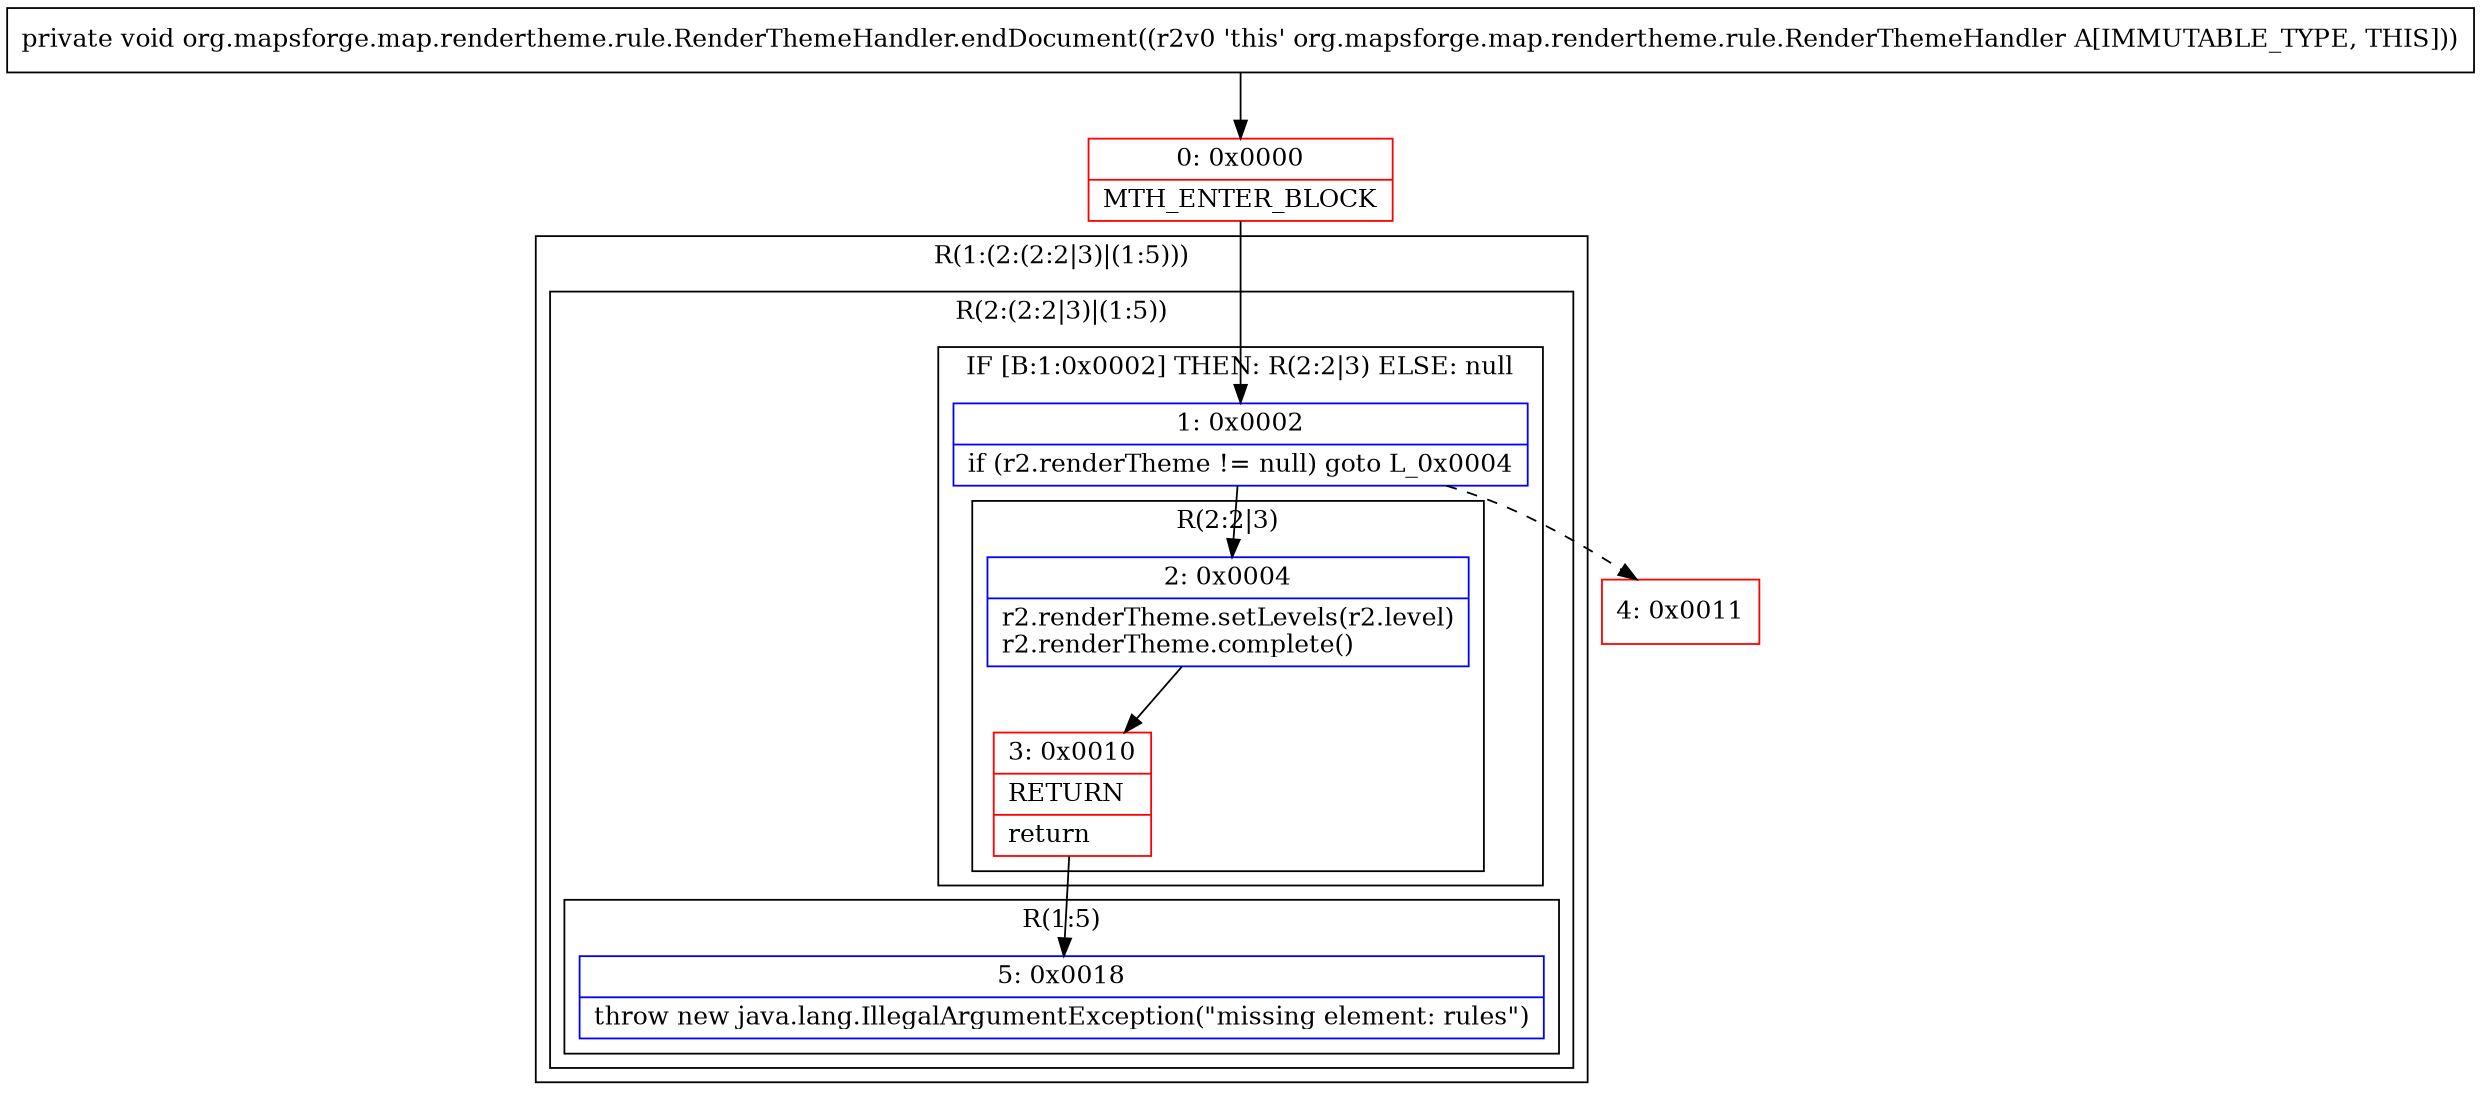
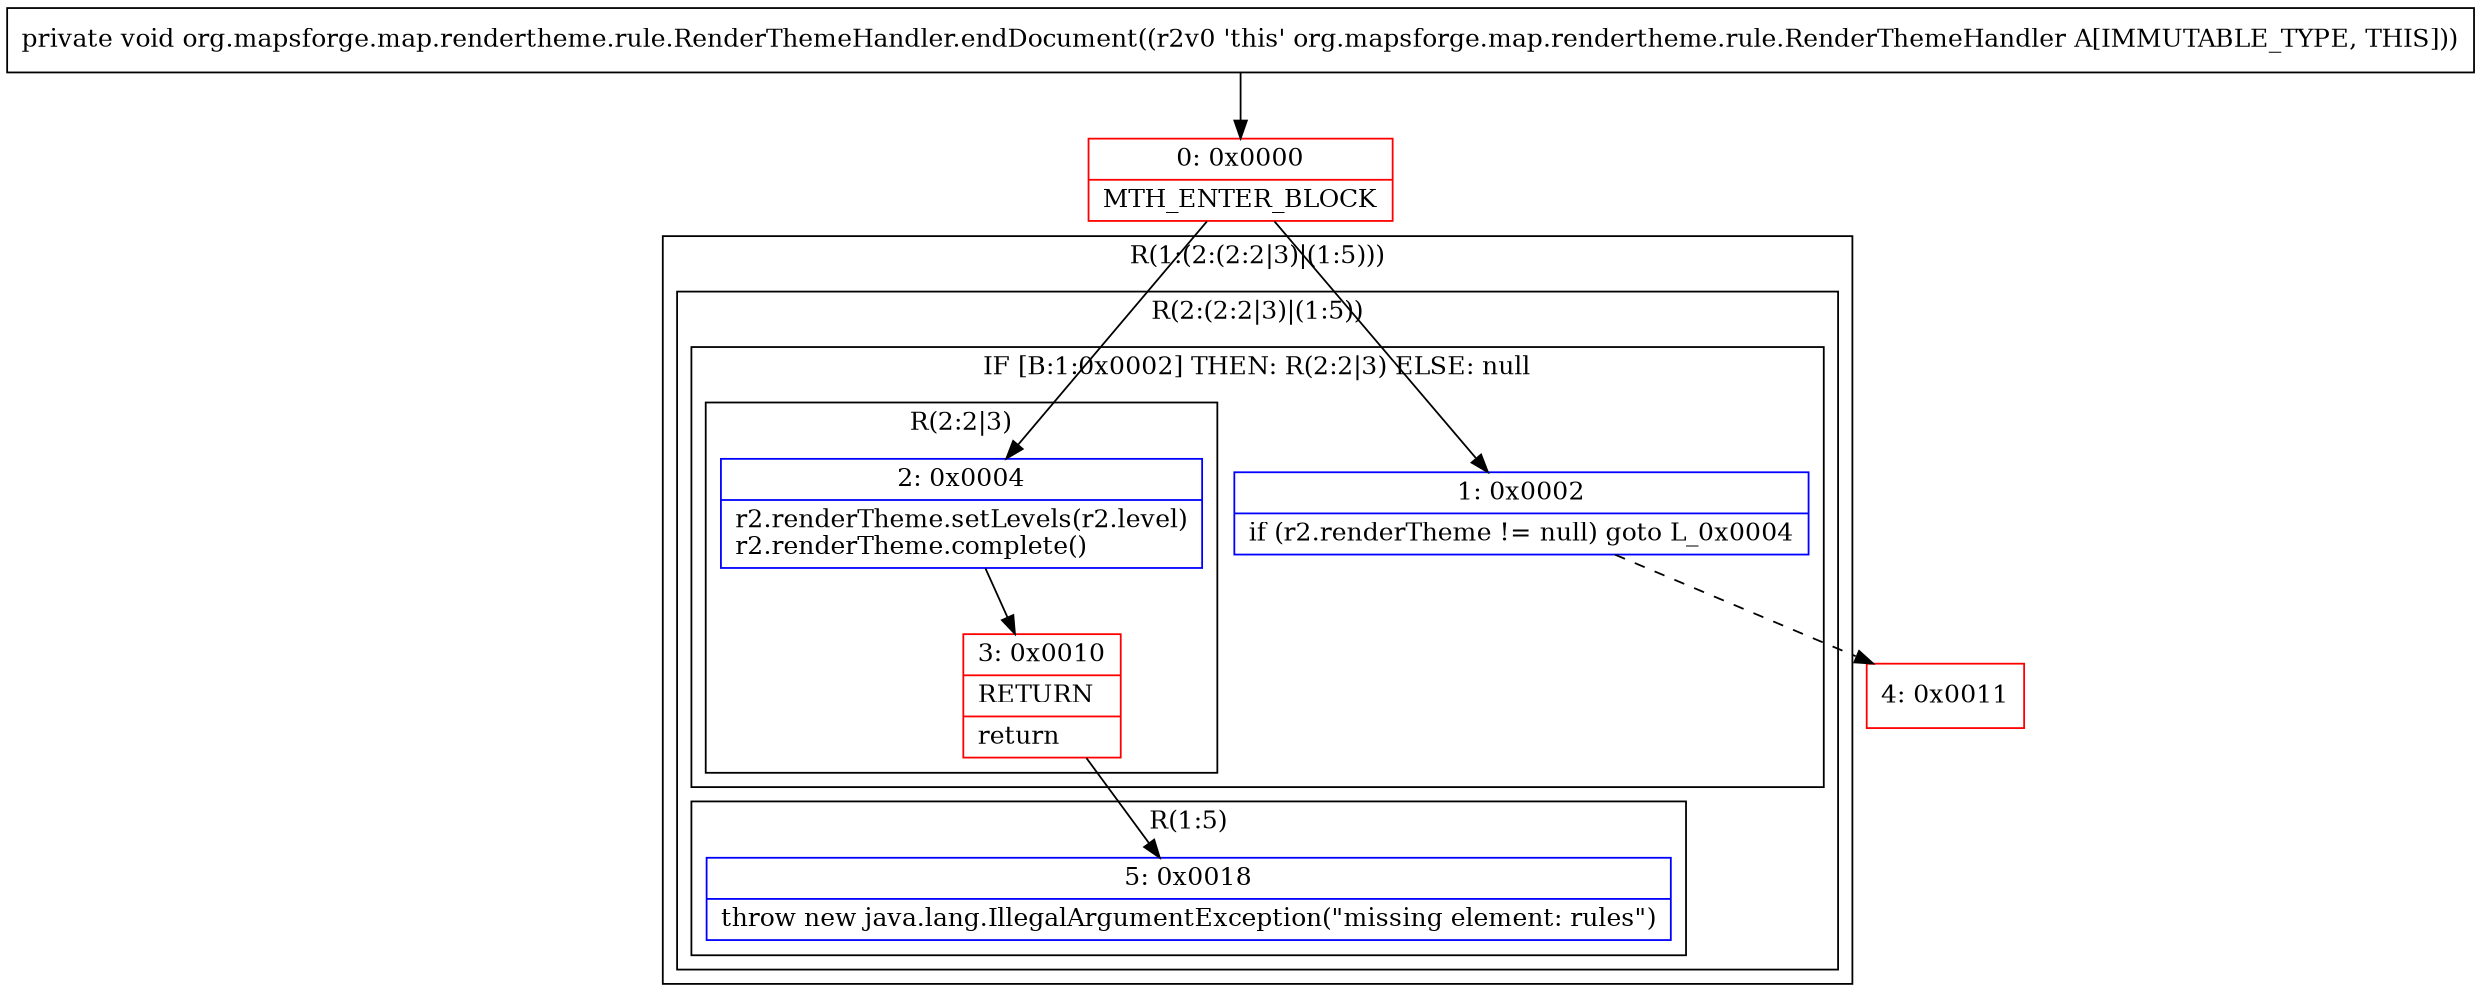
edge "1: 0x0002" -> "2: 0x0004": now "0: 0x0000" -> "2: 0x0004"
